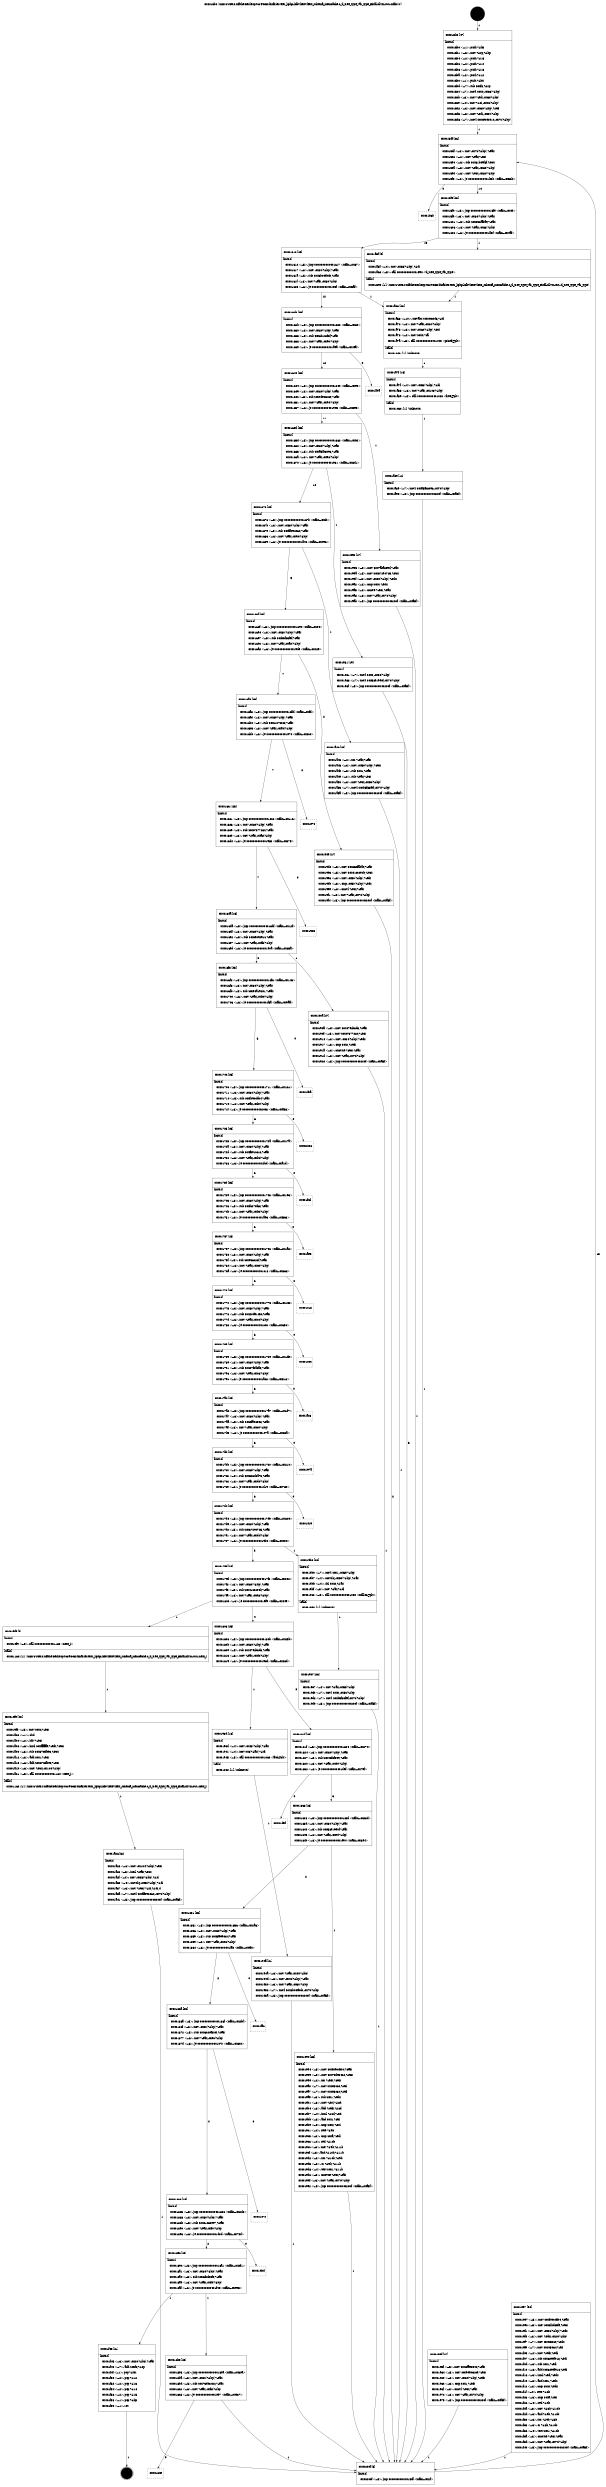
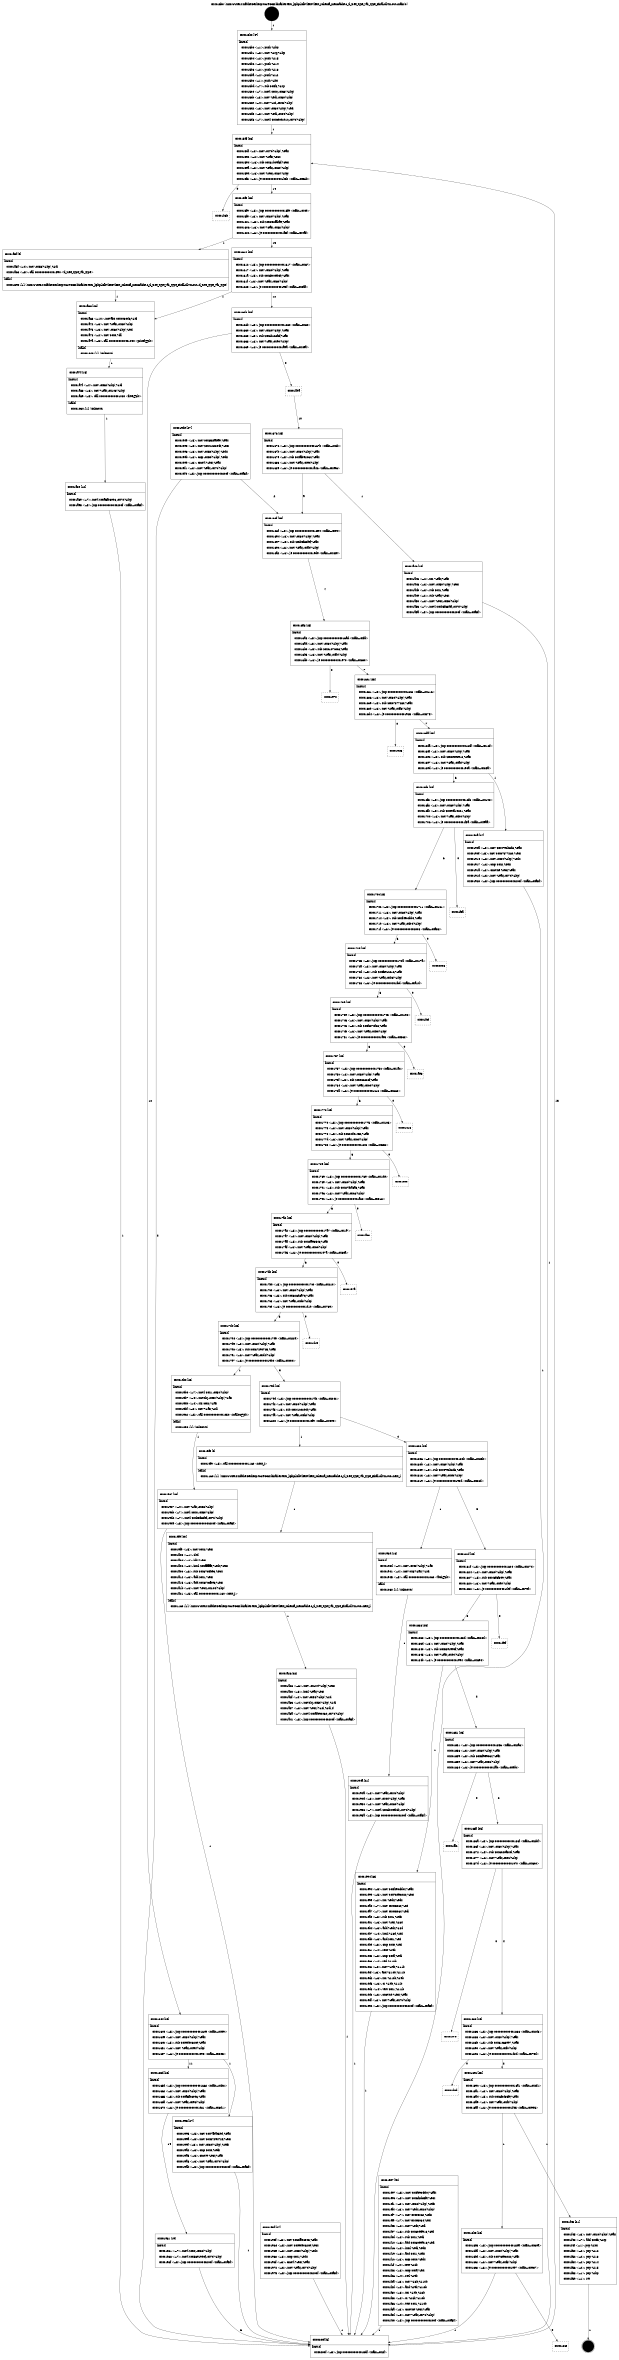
edge "0x40165d [25]" -> "0x401676 [25]": now "0x401a9a" -> "0x401676 [25]"
edge "0x40165d [25]" -> "0x401e81 [19]": label " 1" -> " 14"
edge "0x40168f [25]" -> "0x4019de [27]": reversed
